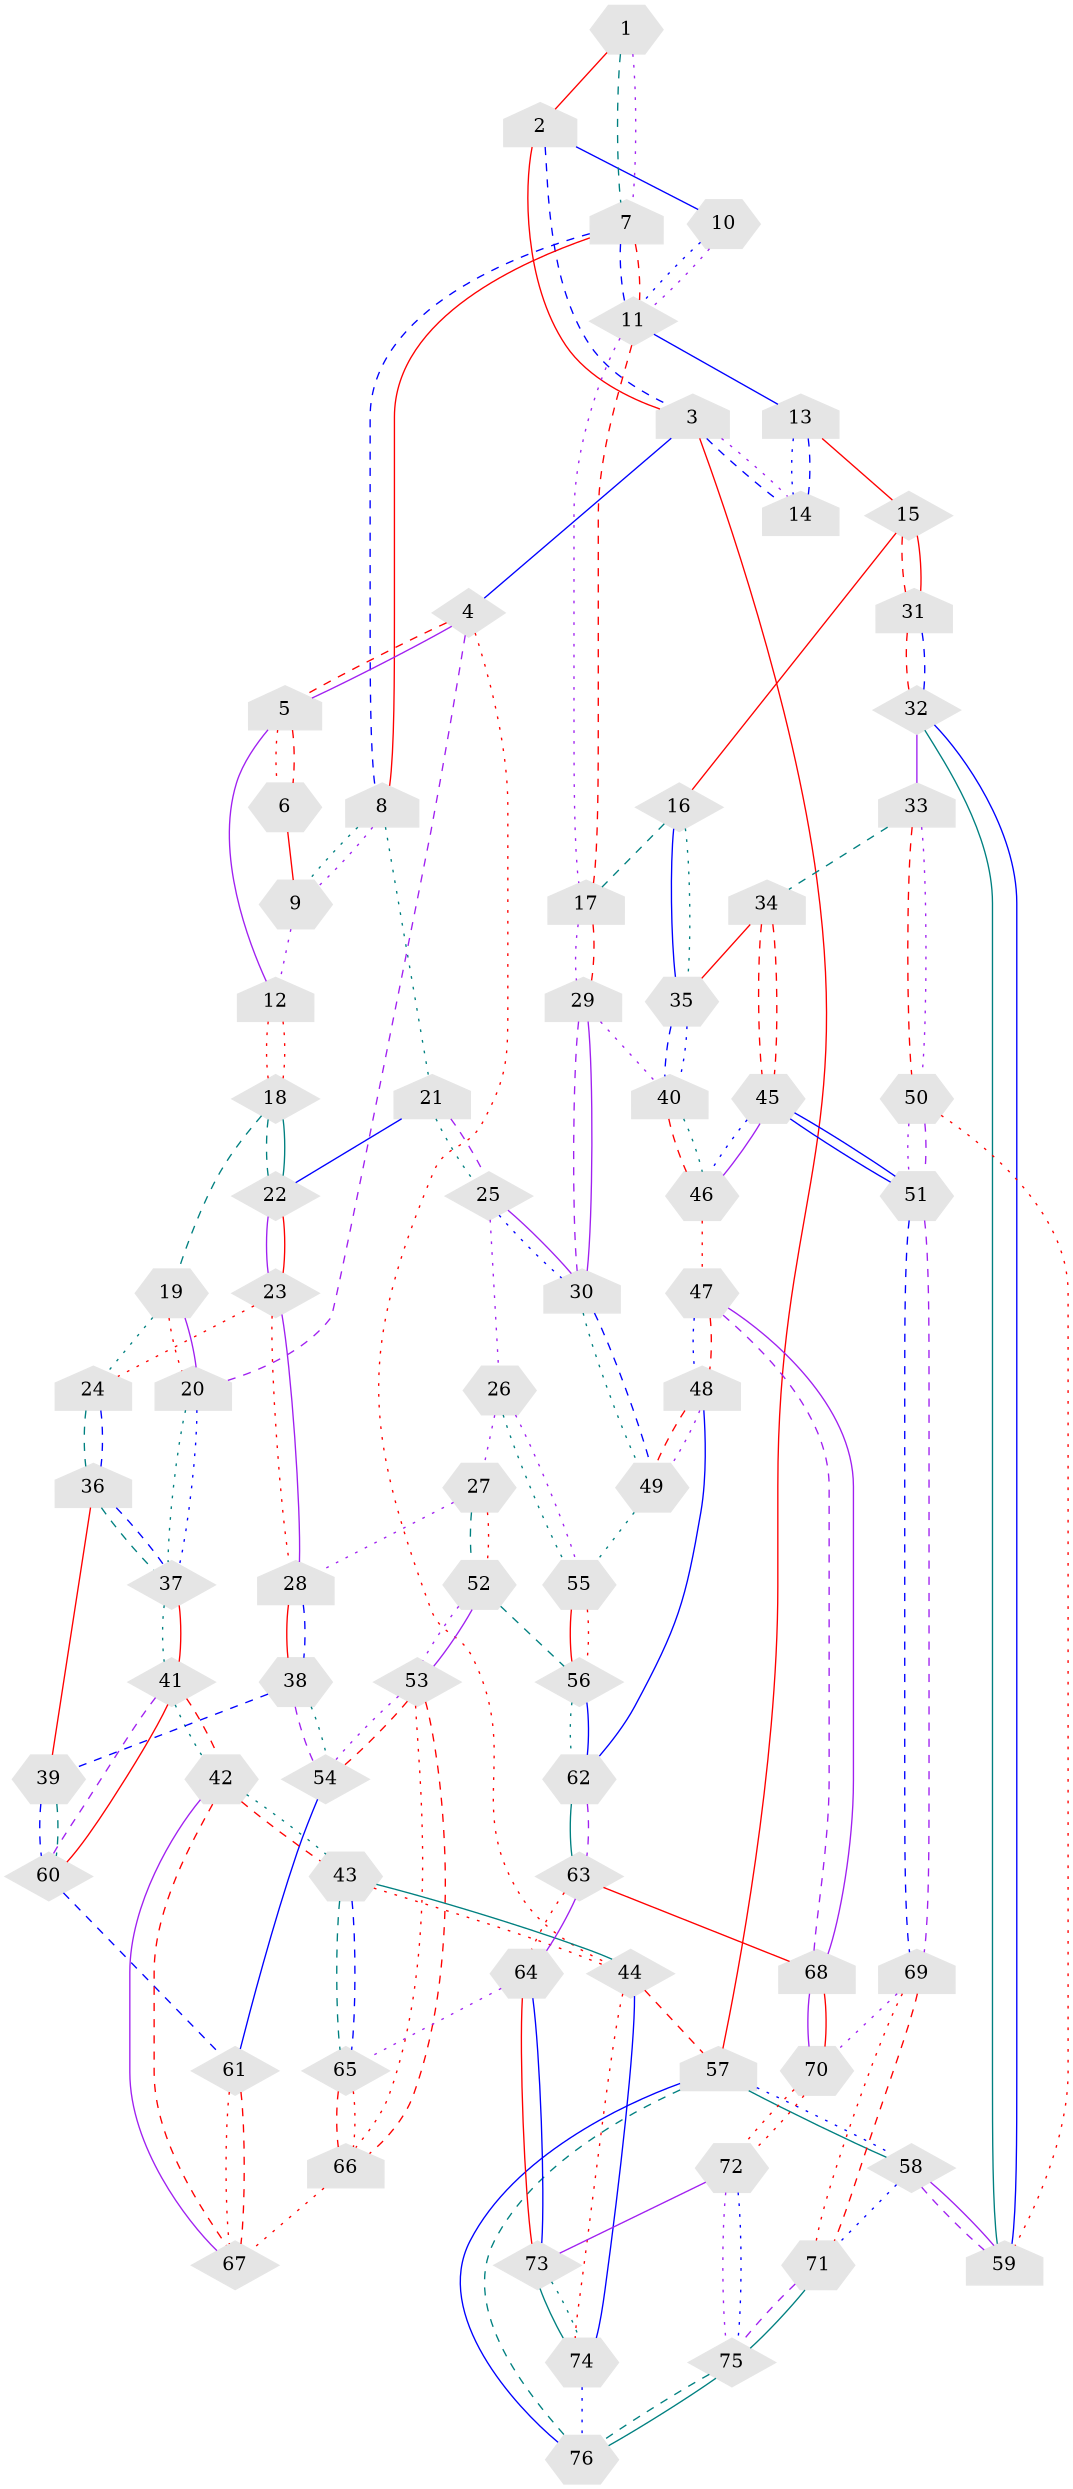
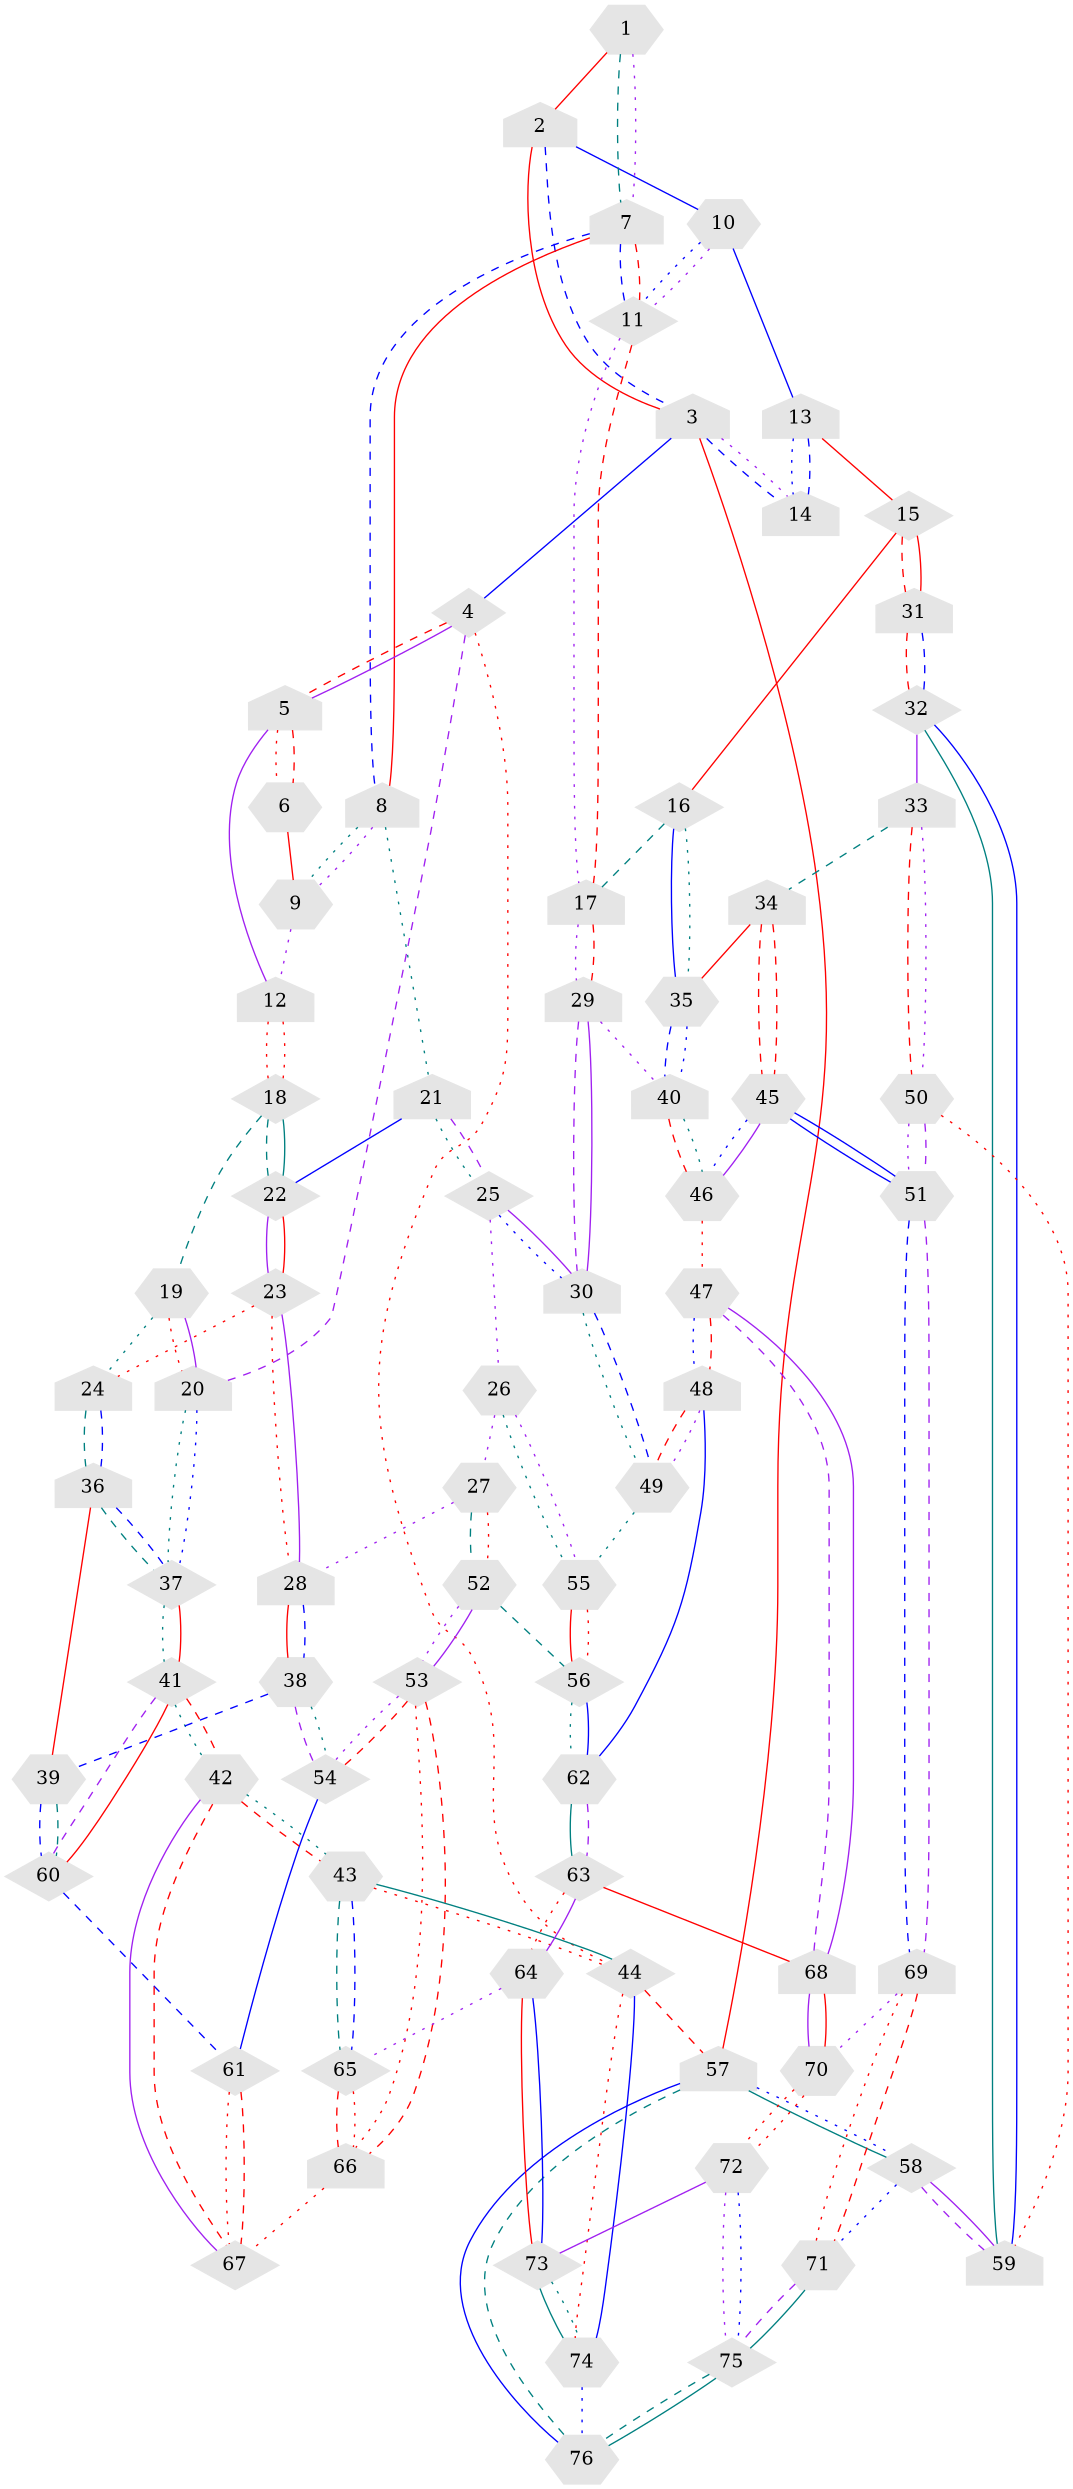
edge "11" -- "13": now "10" -- "13"
